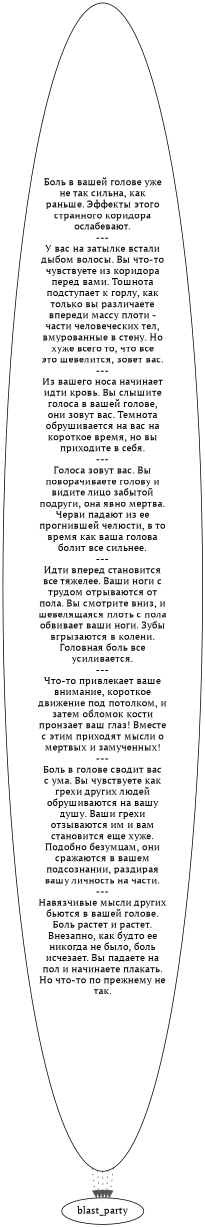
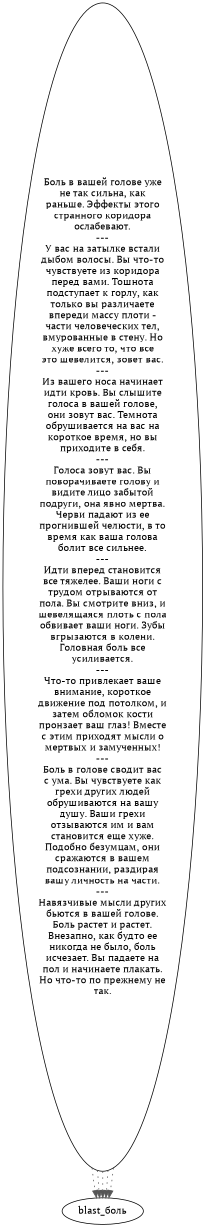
node "blast_party": label "blast_party" -> "blast_боль"
